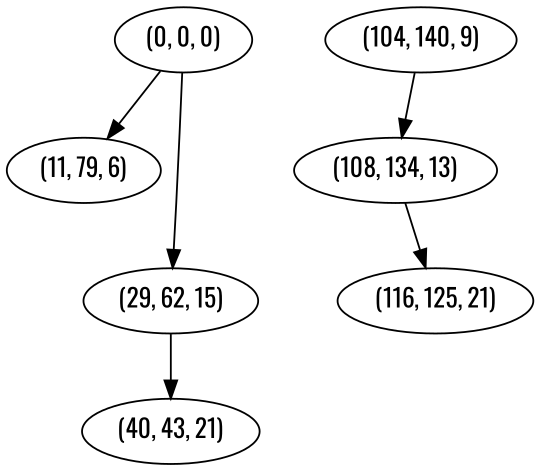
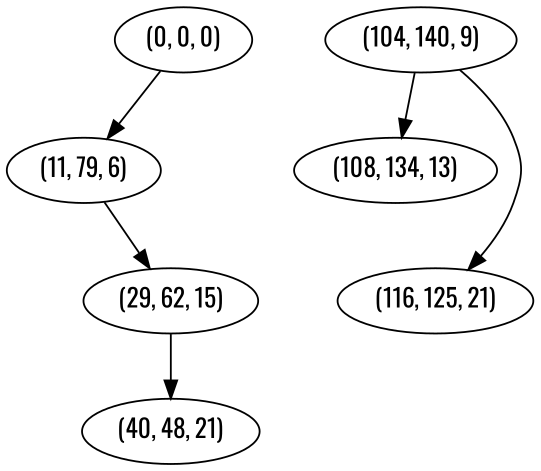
edge "(0, 0, 0)" -> "(29, 62, 15)": now "(11, 79, 6)" -> "(29, 62, 15)"
edge "(108, 134, 13)" -> "(116, 125, 21)": now "(104, 140, 9)" -> "(116, 125, 21)"
node "(40, 43, 21)": label "(40, 43, 21)" -> "(40, 48, 21)"
